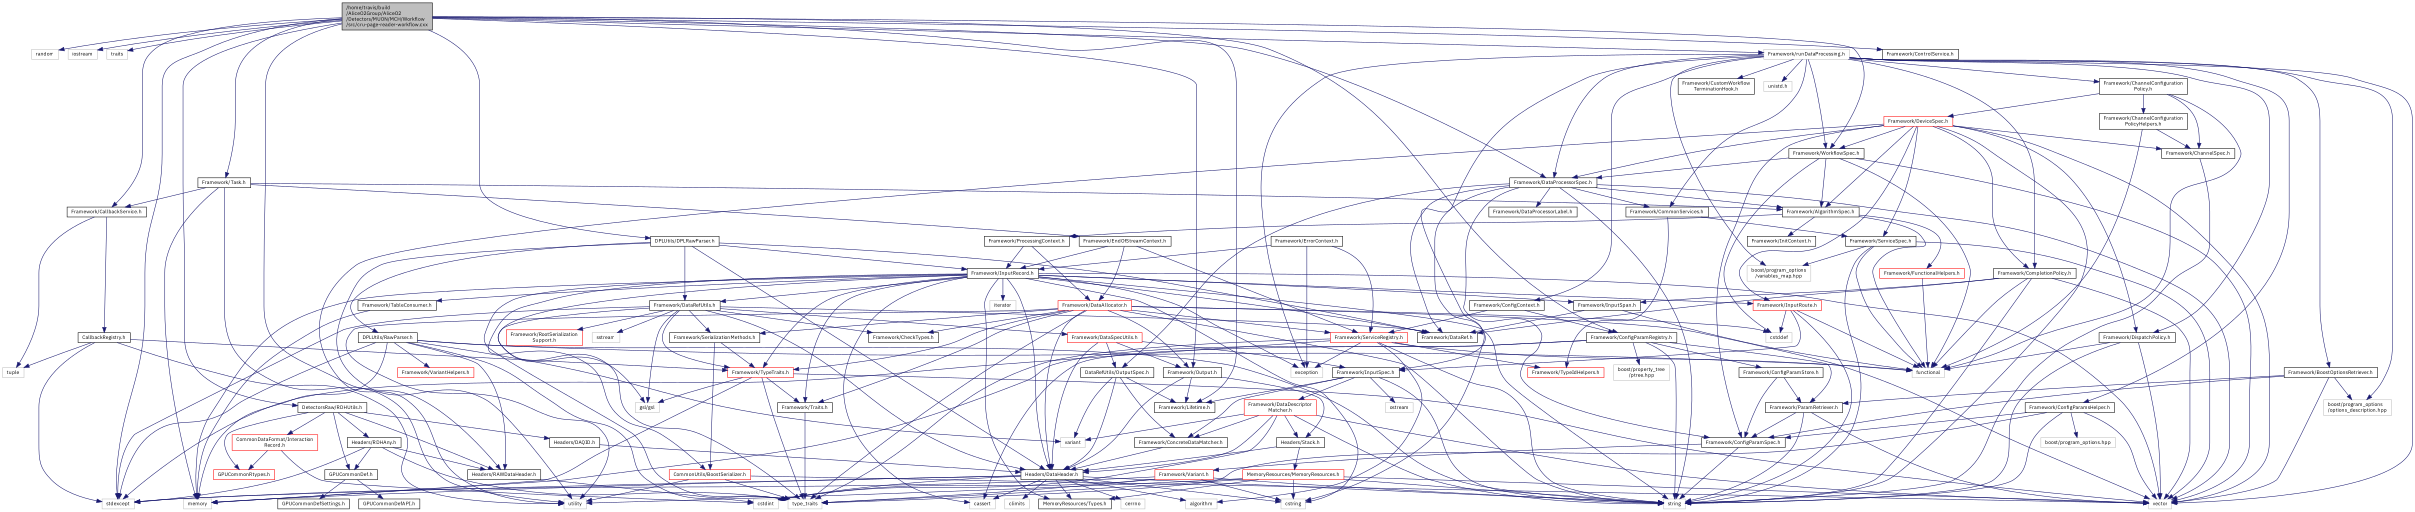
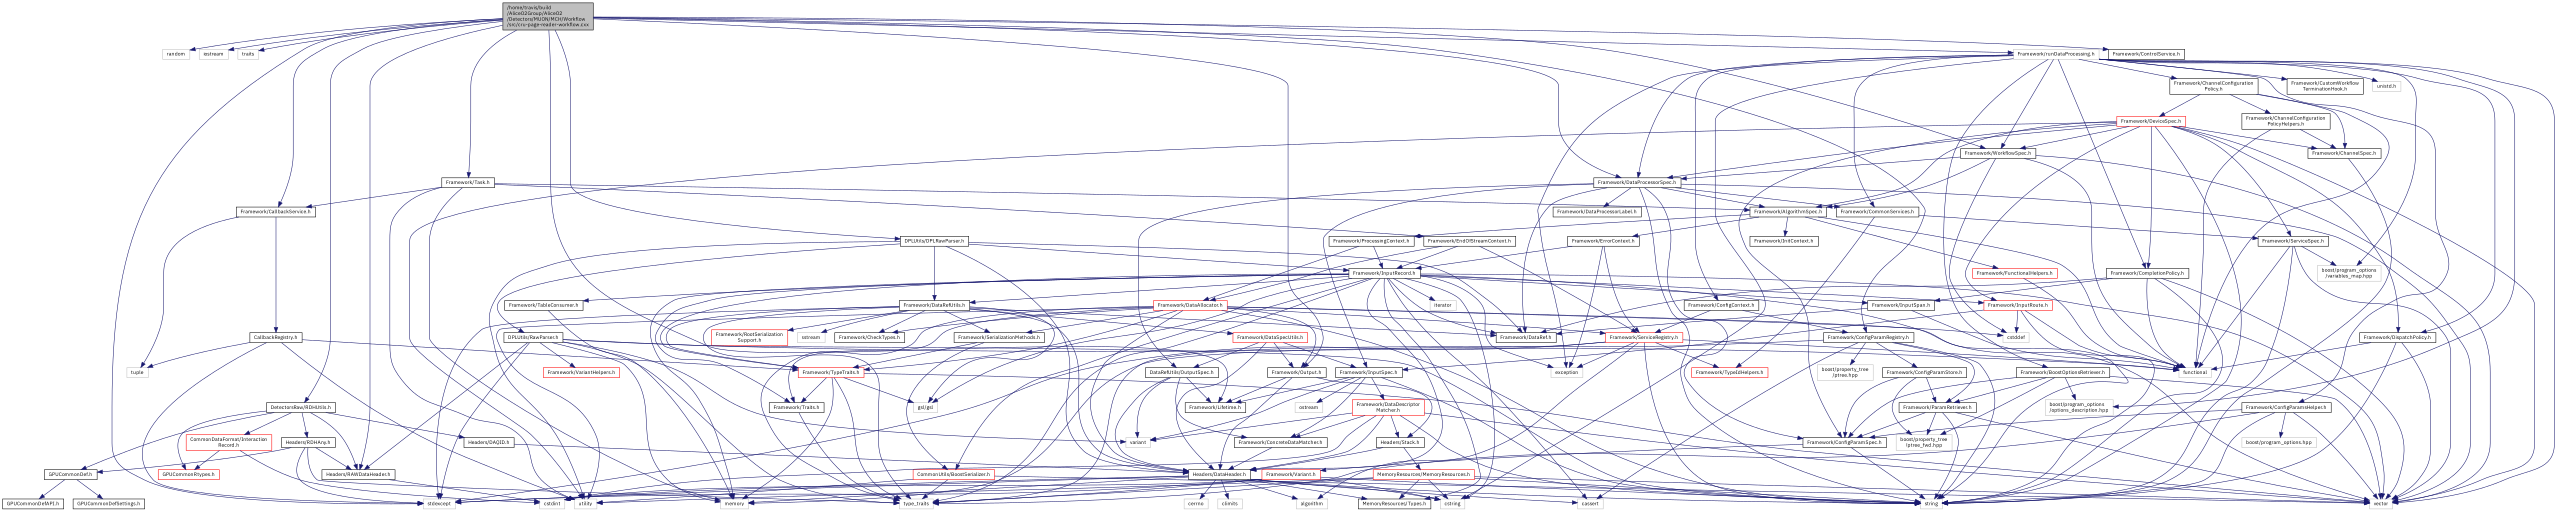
edge "Framework/AlgorithmSpec.h" -> "Framework/ErrorContext.h": added
edge "Framework/InputSpec.h" -> "variant": added
node "boost/property_tree /ptree_fwd.hpp": added
